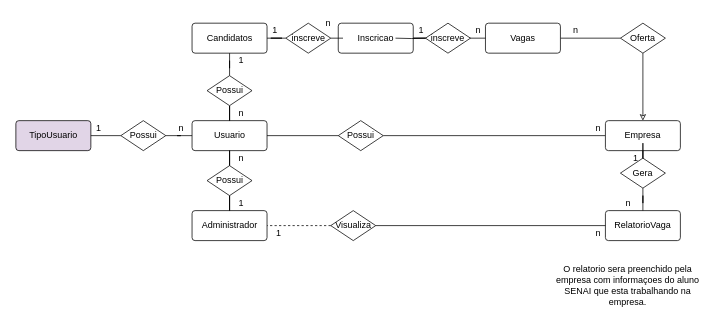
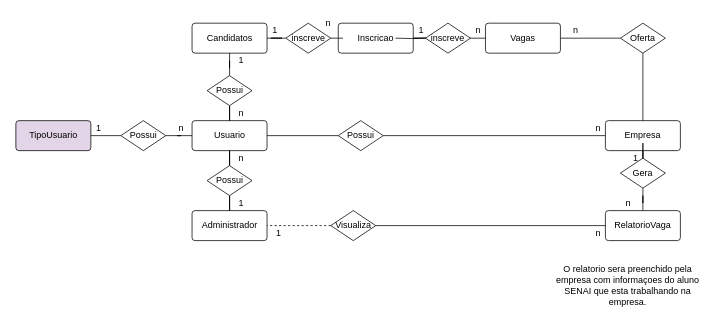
edge "Oferta" -> "Empresa": arrowhead classic -> none
